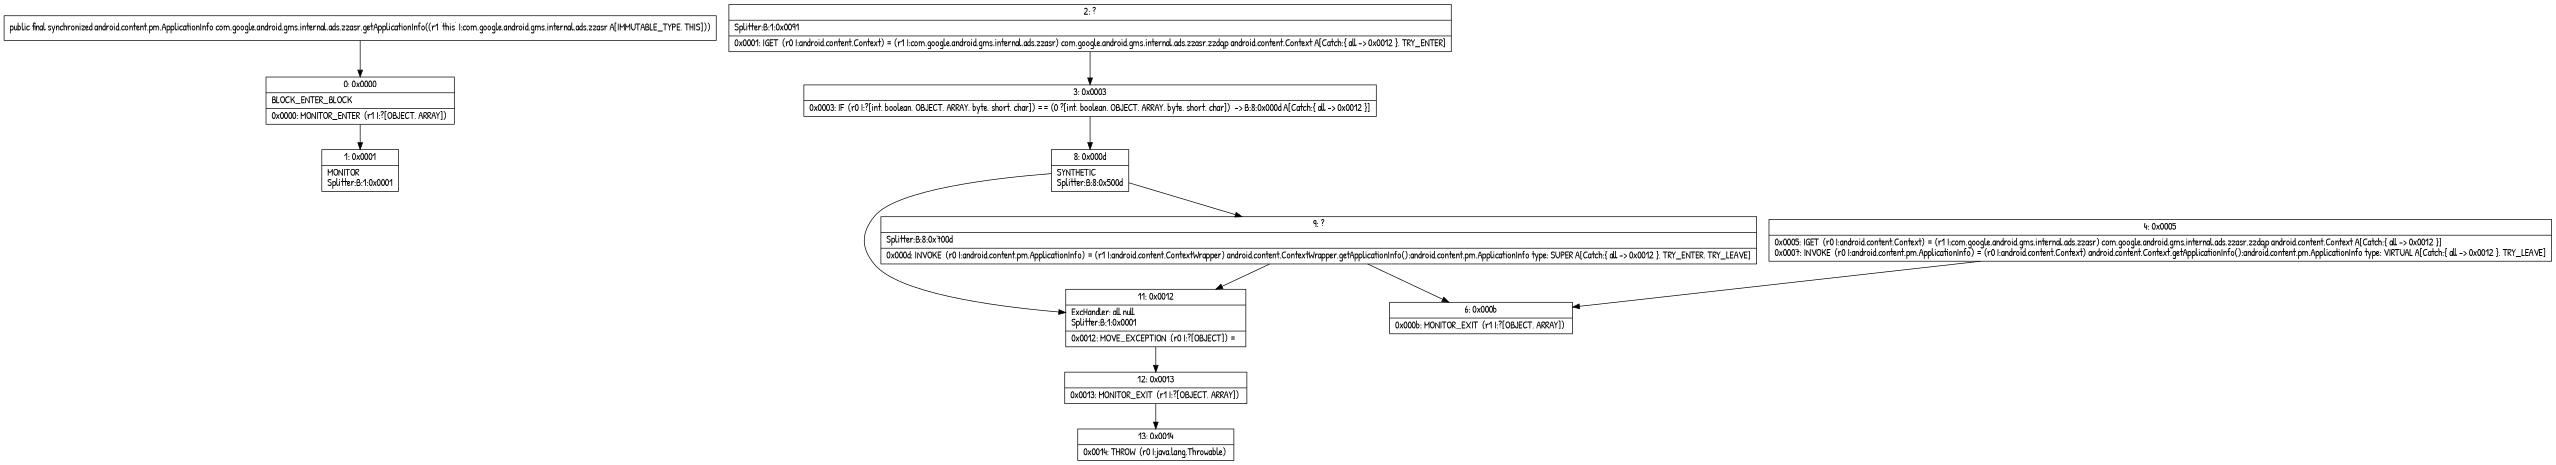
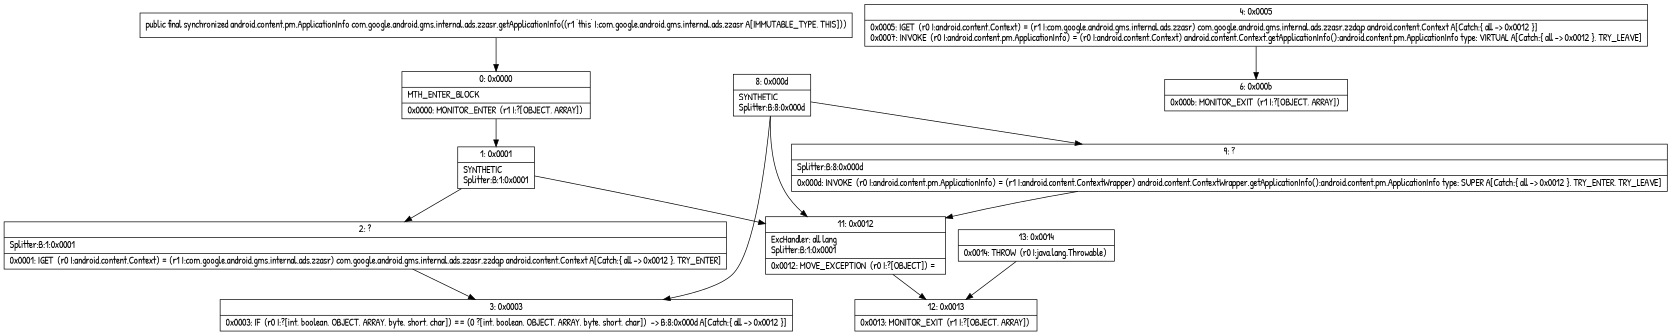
node "2: ?": text "Splitter:B:1:0x0091" -> "Splitter:B:1:0x0001"
node "0: 0x0000": text "BLOCK_ENTER_BLOCK" -> "MTH_ENTER_BLOCK"
edge "3: 0x0003" -> "8: 0x000d": reversed
node "1: 0x0001": text "MONITOR" -> "SYNTHETIC"
node "8: 0x000d": text "Splitter:B:8:0x500d" -> "Splitter:B:8:0x000d"
edge "1: 0x0001" -> "11: 0x0012": added
edge "1: 0x0001" -> "2: ?": added
node "9: ?": text "Splitter:B:8:0x700d" -> "Splitter:B:8:0x000d"
edge "9: ?" -> "6: 0x000b": removed
node "11: 0x0012": text "ExcHandler: all null" -> "ExcHandler: all lang"
edge "12: 0x0013" -> "13: 0x0014": reversed
